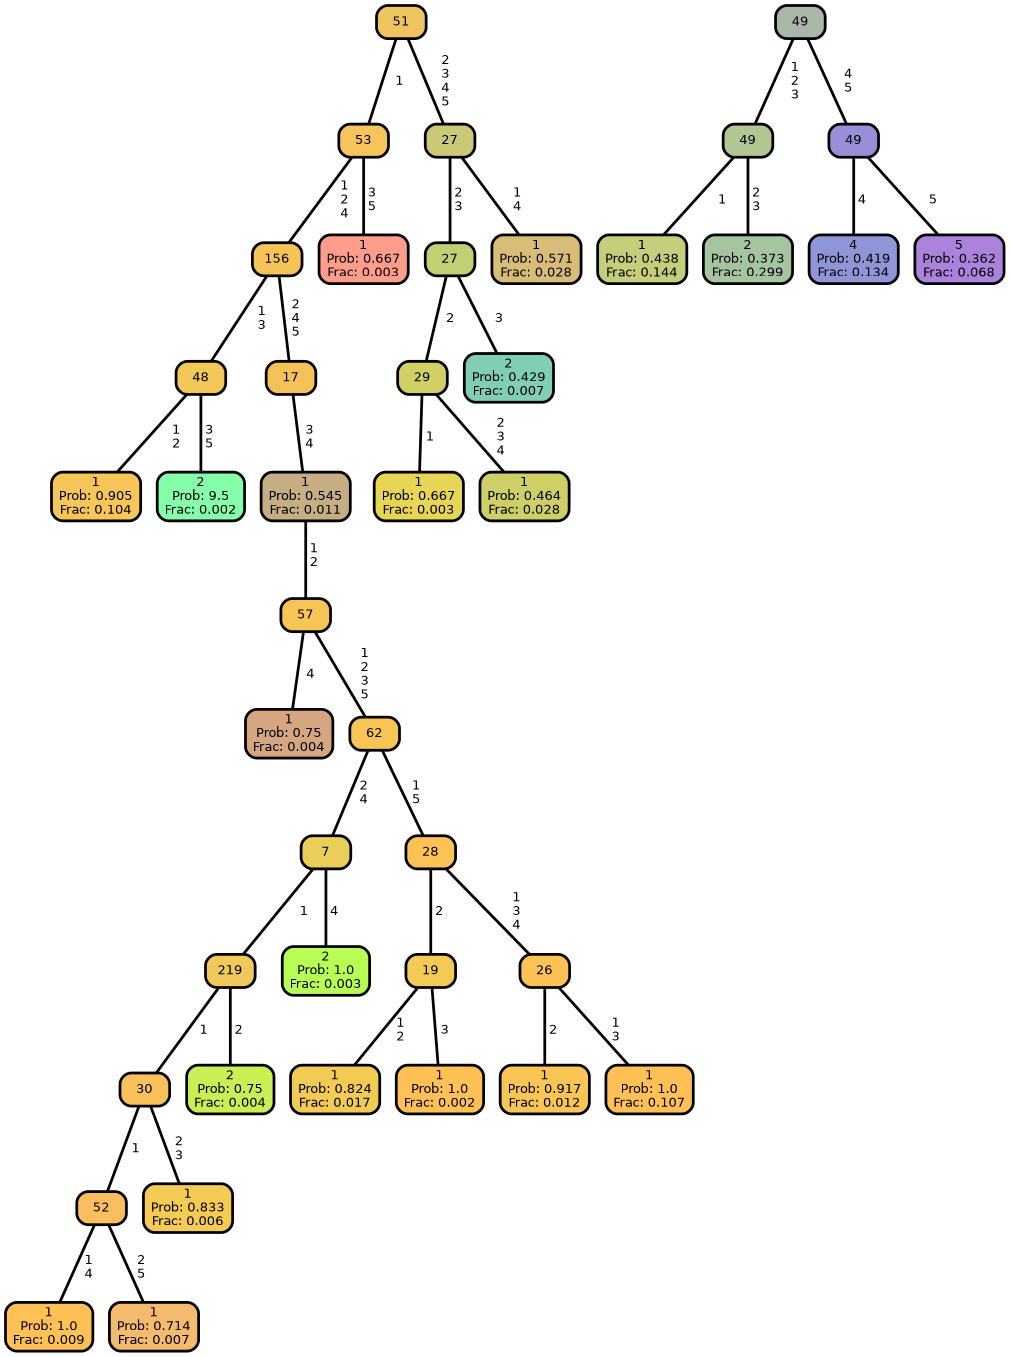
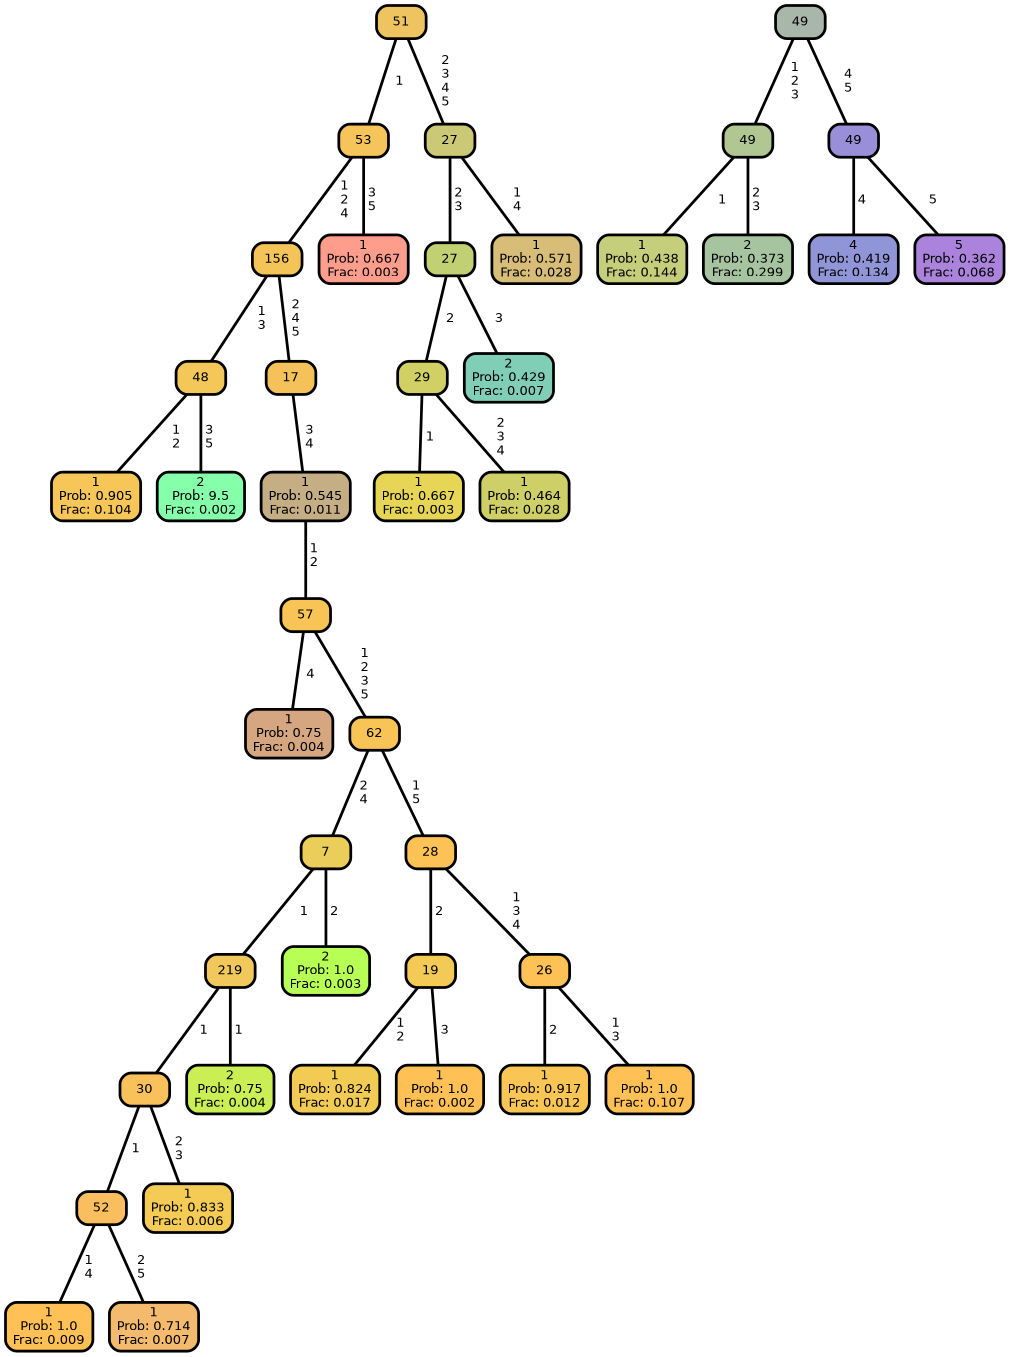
edge "7" -- "2 Prob: 1.0 Frac: 0.003": label " 4" -> " 2"
edge "219" -- "2 Prob: 0.75 Frac: 0.004": label " 2" -> " 1"
